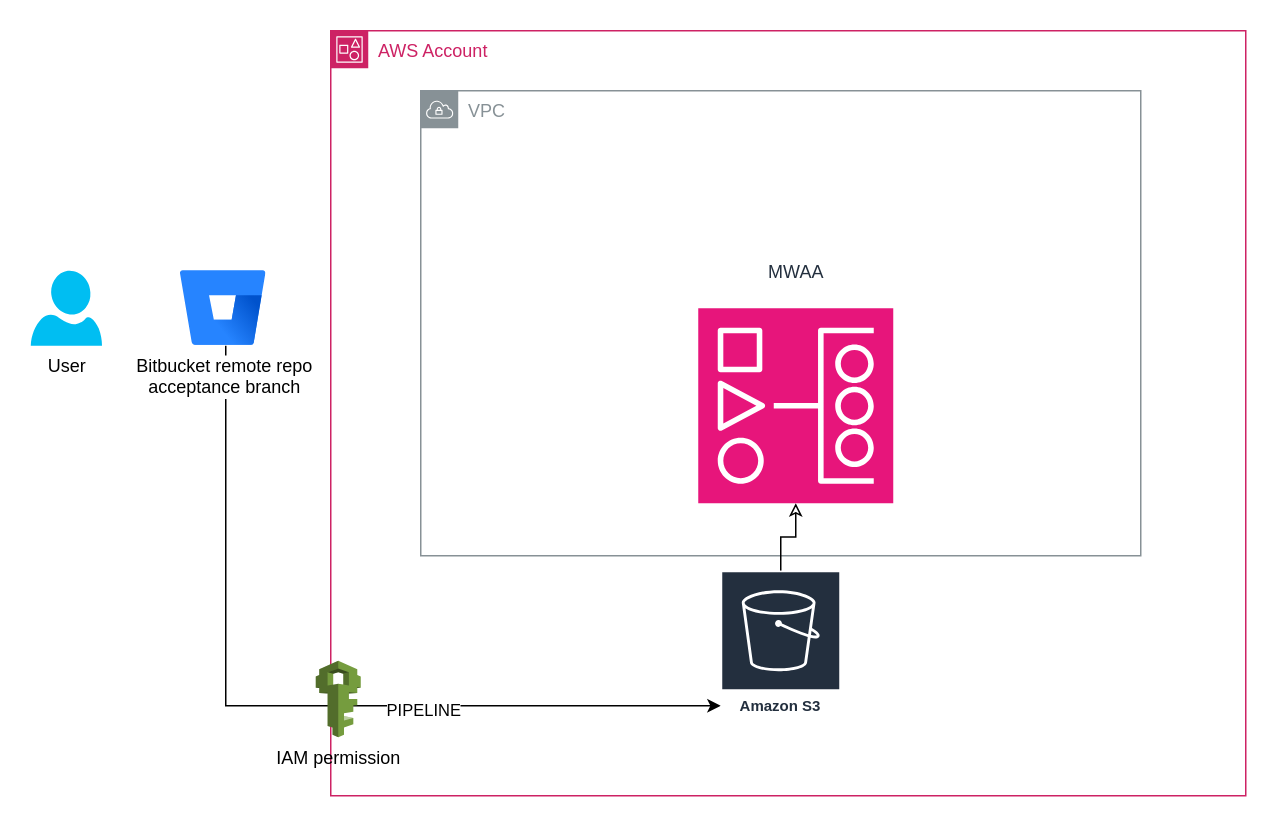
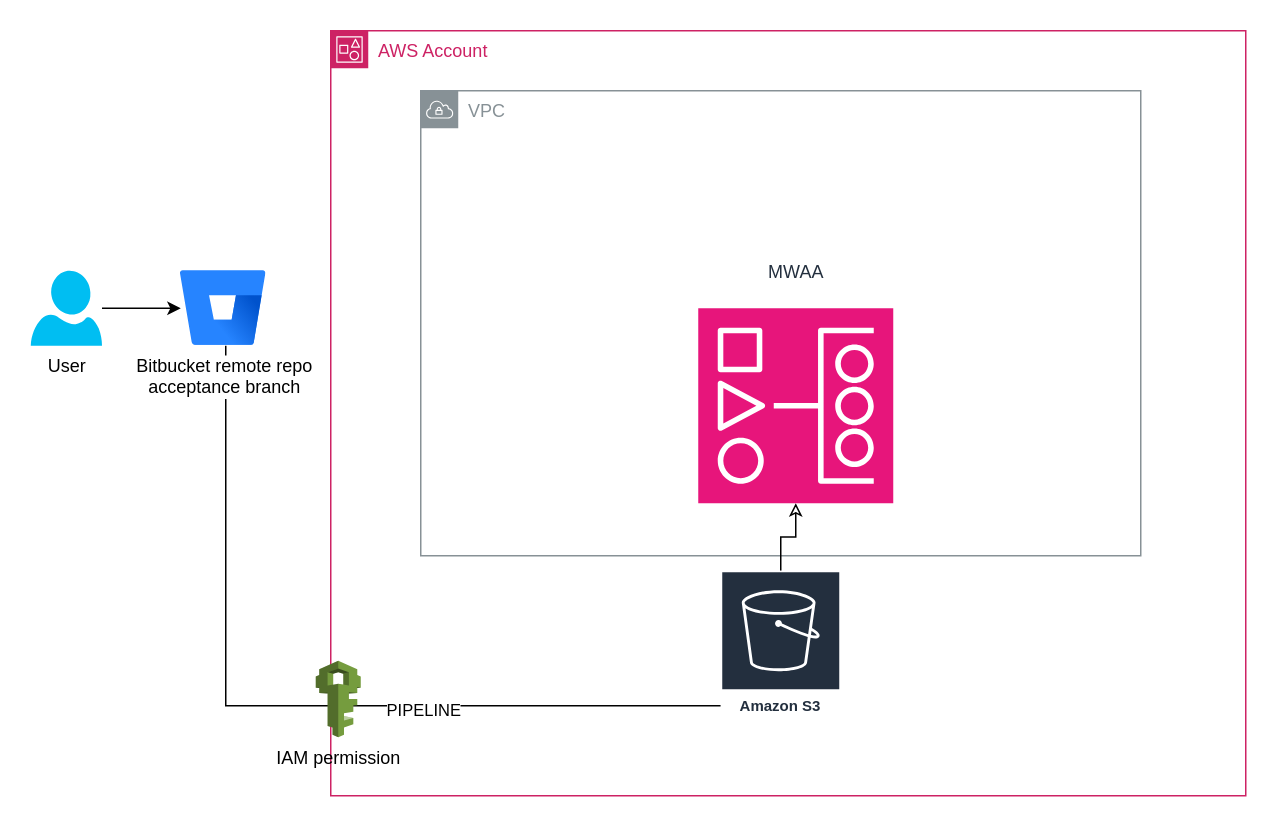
edge "User" -> "Bitbucket remote repo acceptance branch": added
edge "Bitbucket remote repo acceptance branch" -> "Amazon S3": arrowhead classic -> none
